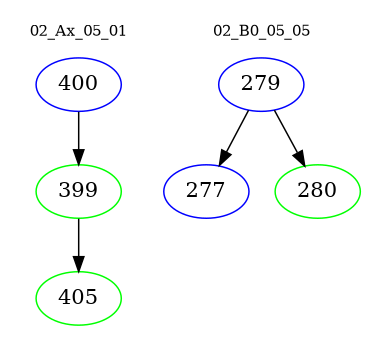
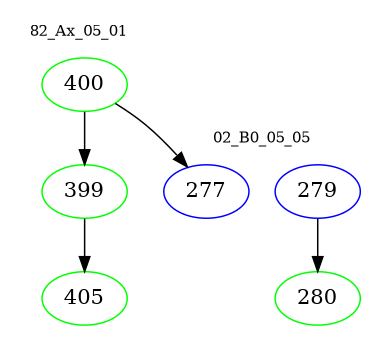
cluster "02_Ax_05_01": label "02_Ax_05_01" -> "82_Ax_05_01"
node "400": color blue -> green
edge "279" -> "277": now "400" -> "277"
